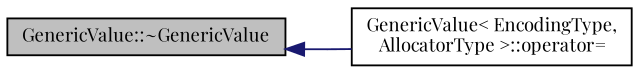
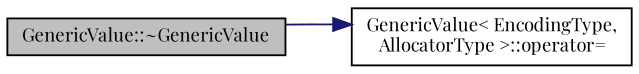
edge "GenericValue< EncodingType, AllocatorType >::operator=" -> "GenericValue::~GenericValue": reversed
